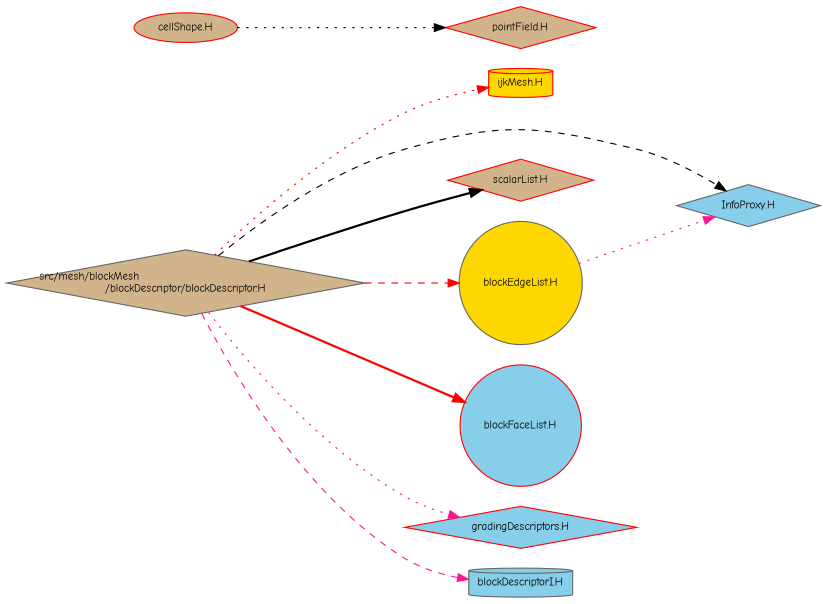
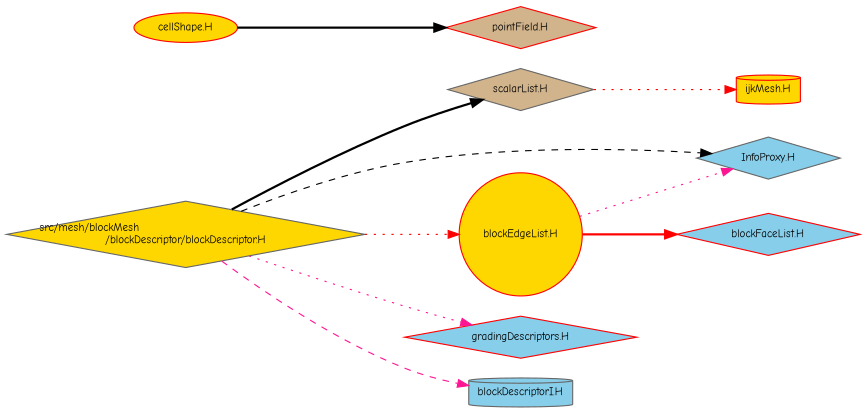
node "cellShape.H": fillcolor tan -> gold
edge "cellShape.H" -> "pointField.H": style dotted -> bold
edge "src/mesh/blockMesh /blockDescriptor/blockDescriptor.H" -> "ijkMesh.H": now "scalarList.H" -> "ijkMesh.H"
node "scalarList.H": color red -> grey40
node "src/mesh/blockMesh /blockDescriptor/blockDescriptor.H": fillcolor tan -> gold
edge "src/mesh/blockMesh /blockDescriptor/blockDescriptor.H" -> "blockEdgeList.H": style dashed -> dotted
node "blockEdgeList.H": color grey40 -> red
edge "src/mesh/blockMesh /blockDescriptor/blockDescriptor.H" -> "blockFaceList.H": now "blockEdgeList.H" -> "blockFaceList.H"
node "blockFaceList.H": shape circle -> diamond
